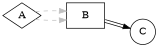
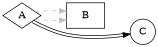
edge "B" -> "C": now "A" -> "C"
